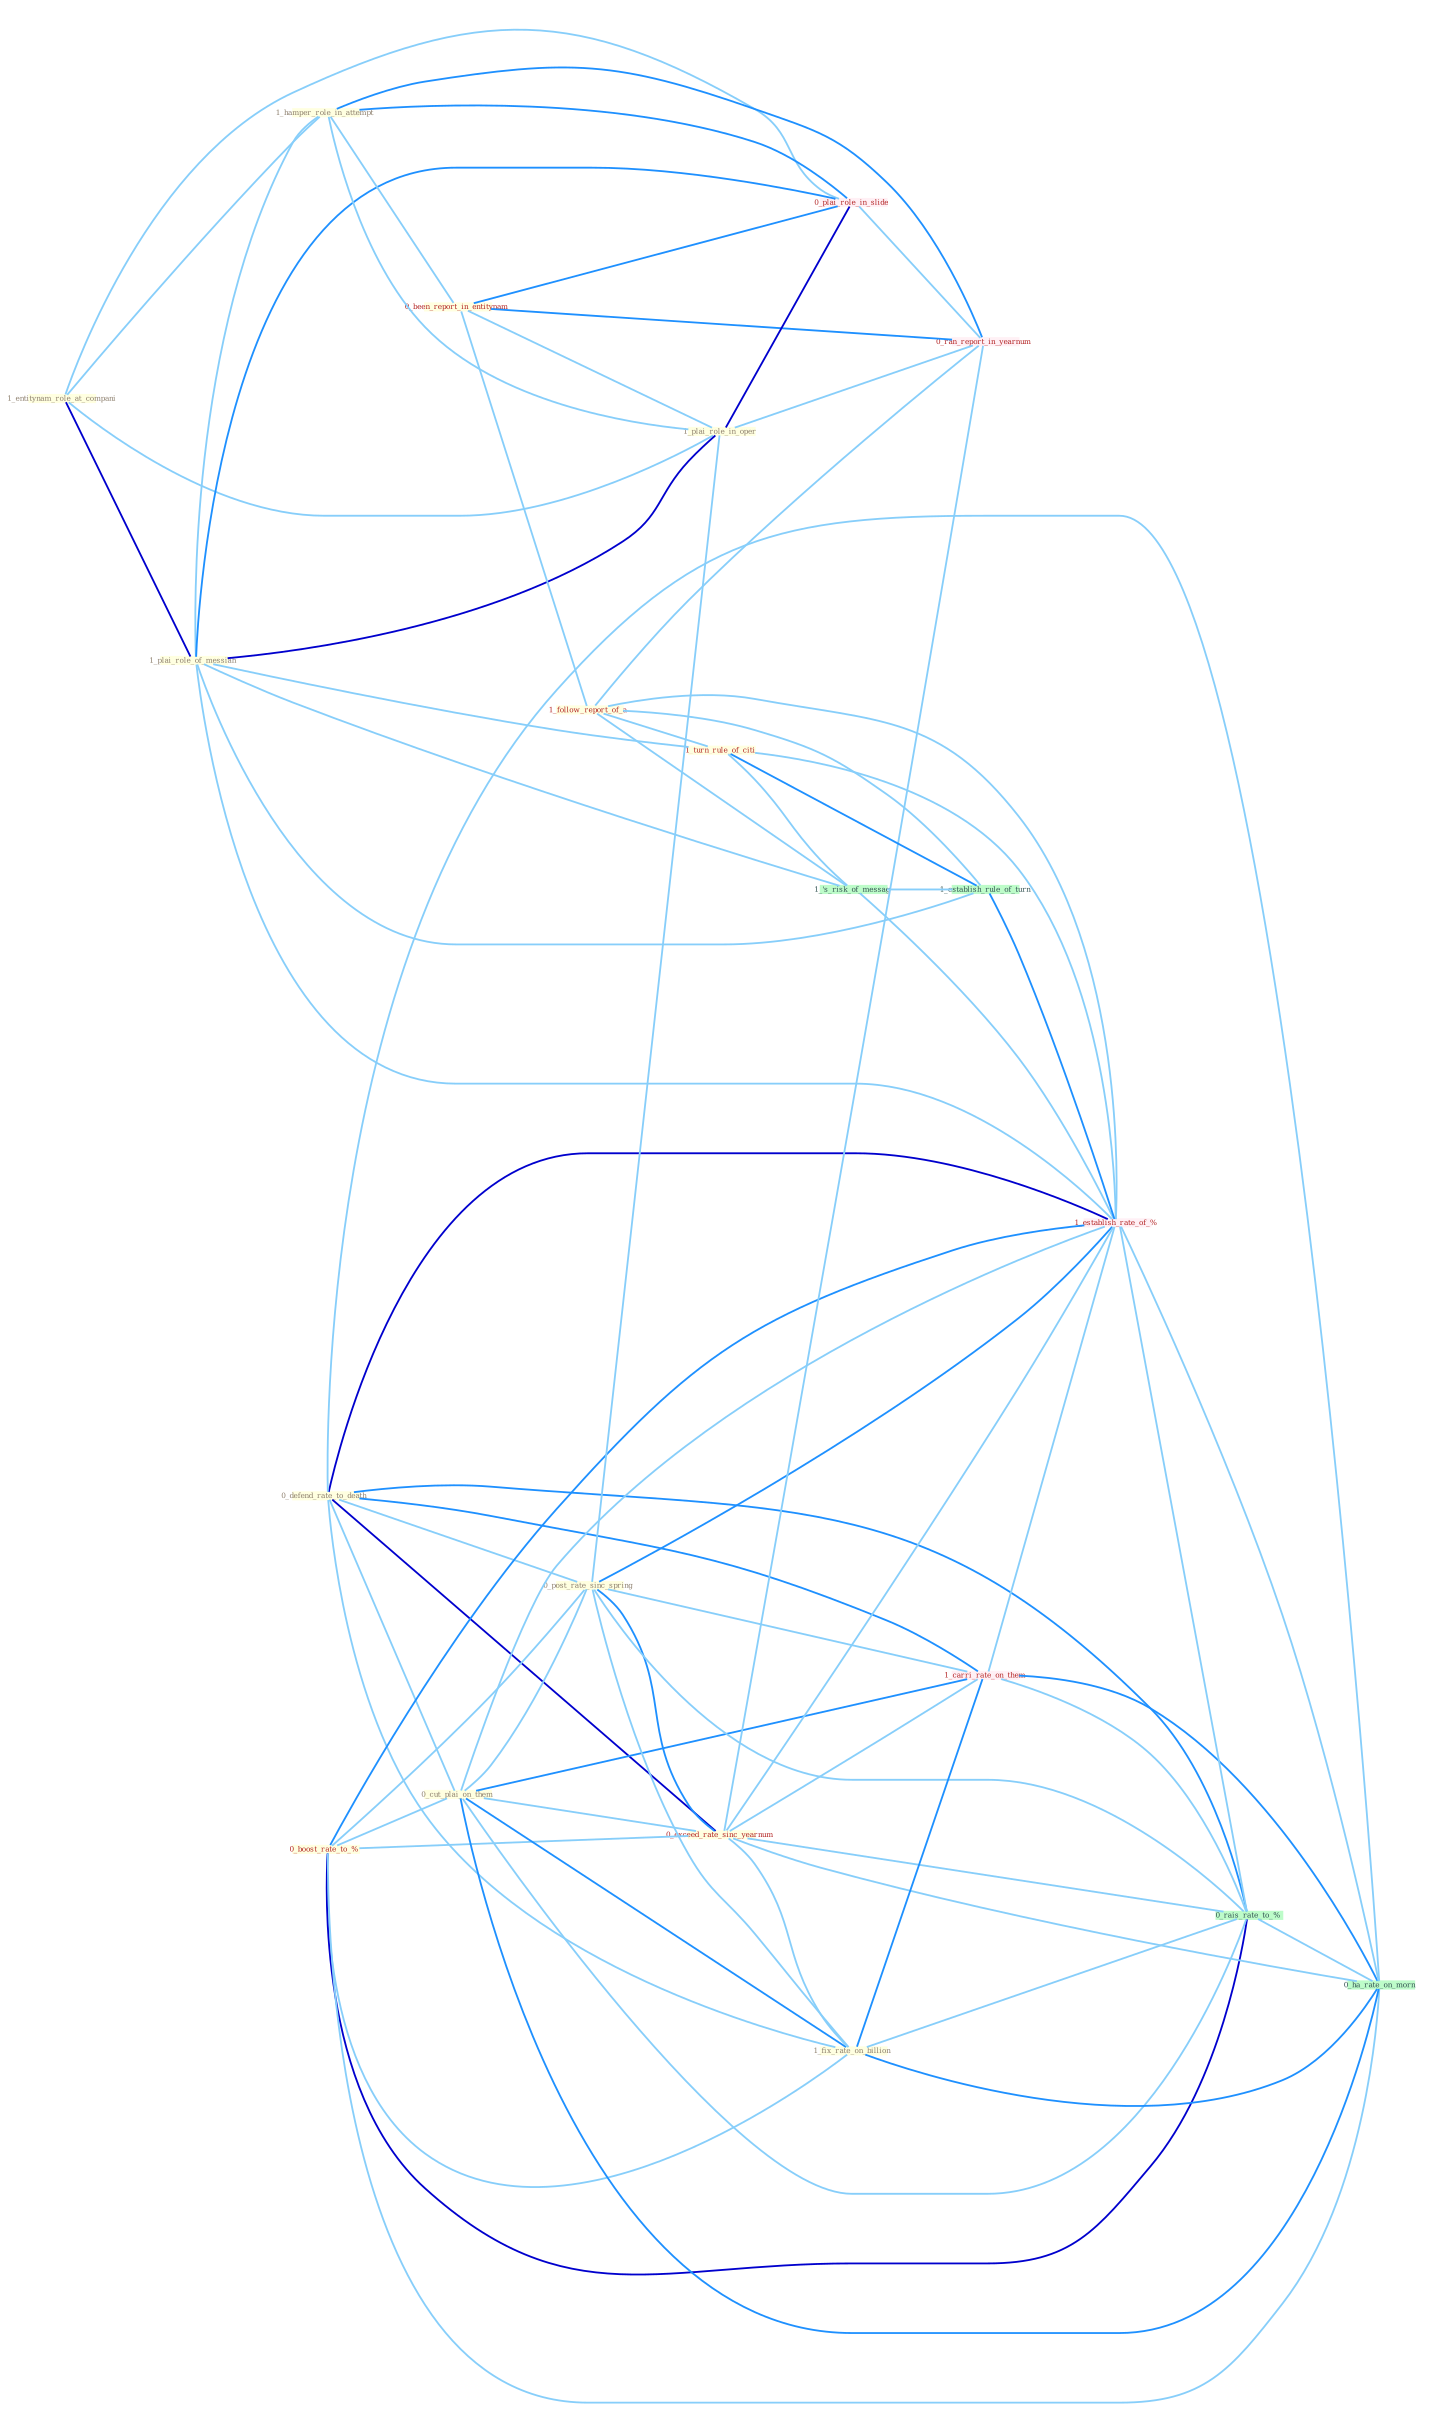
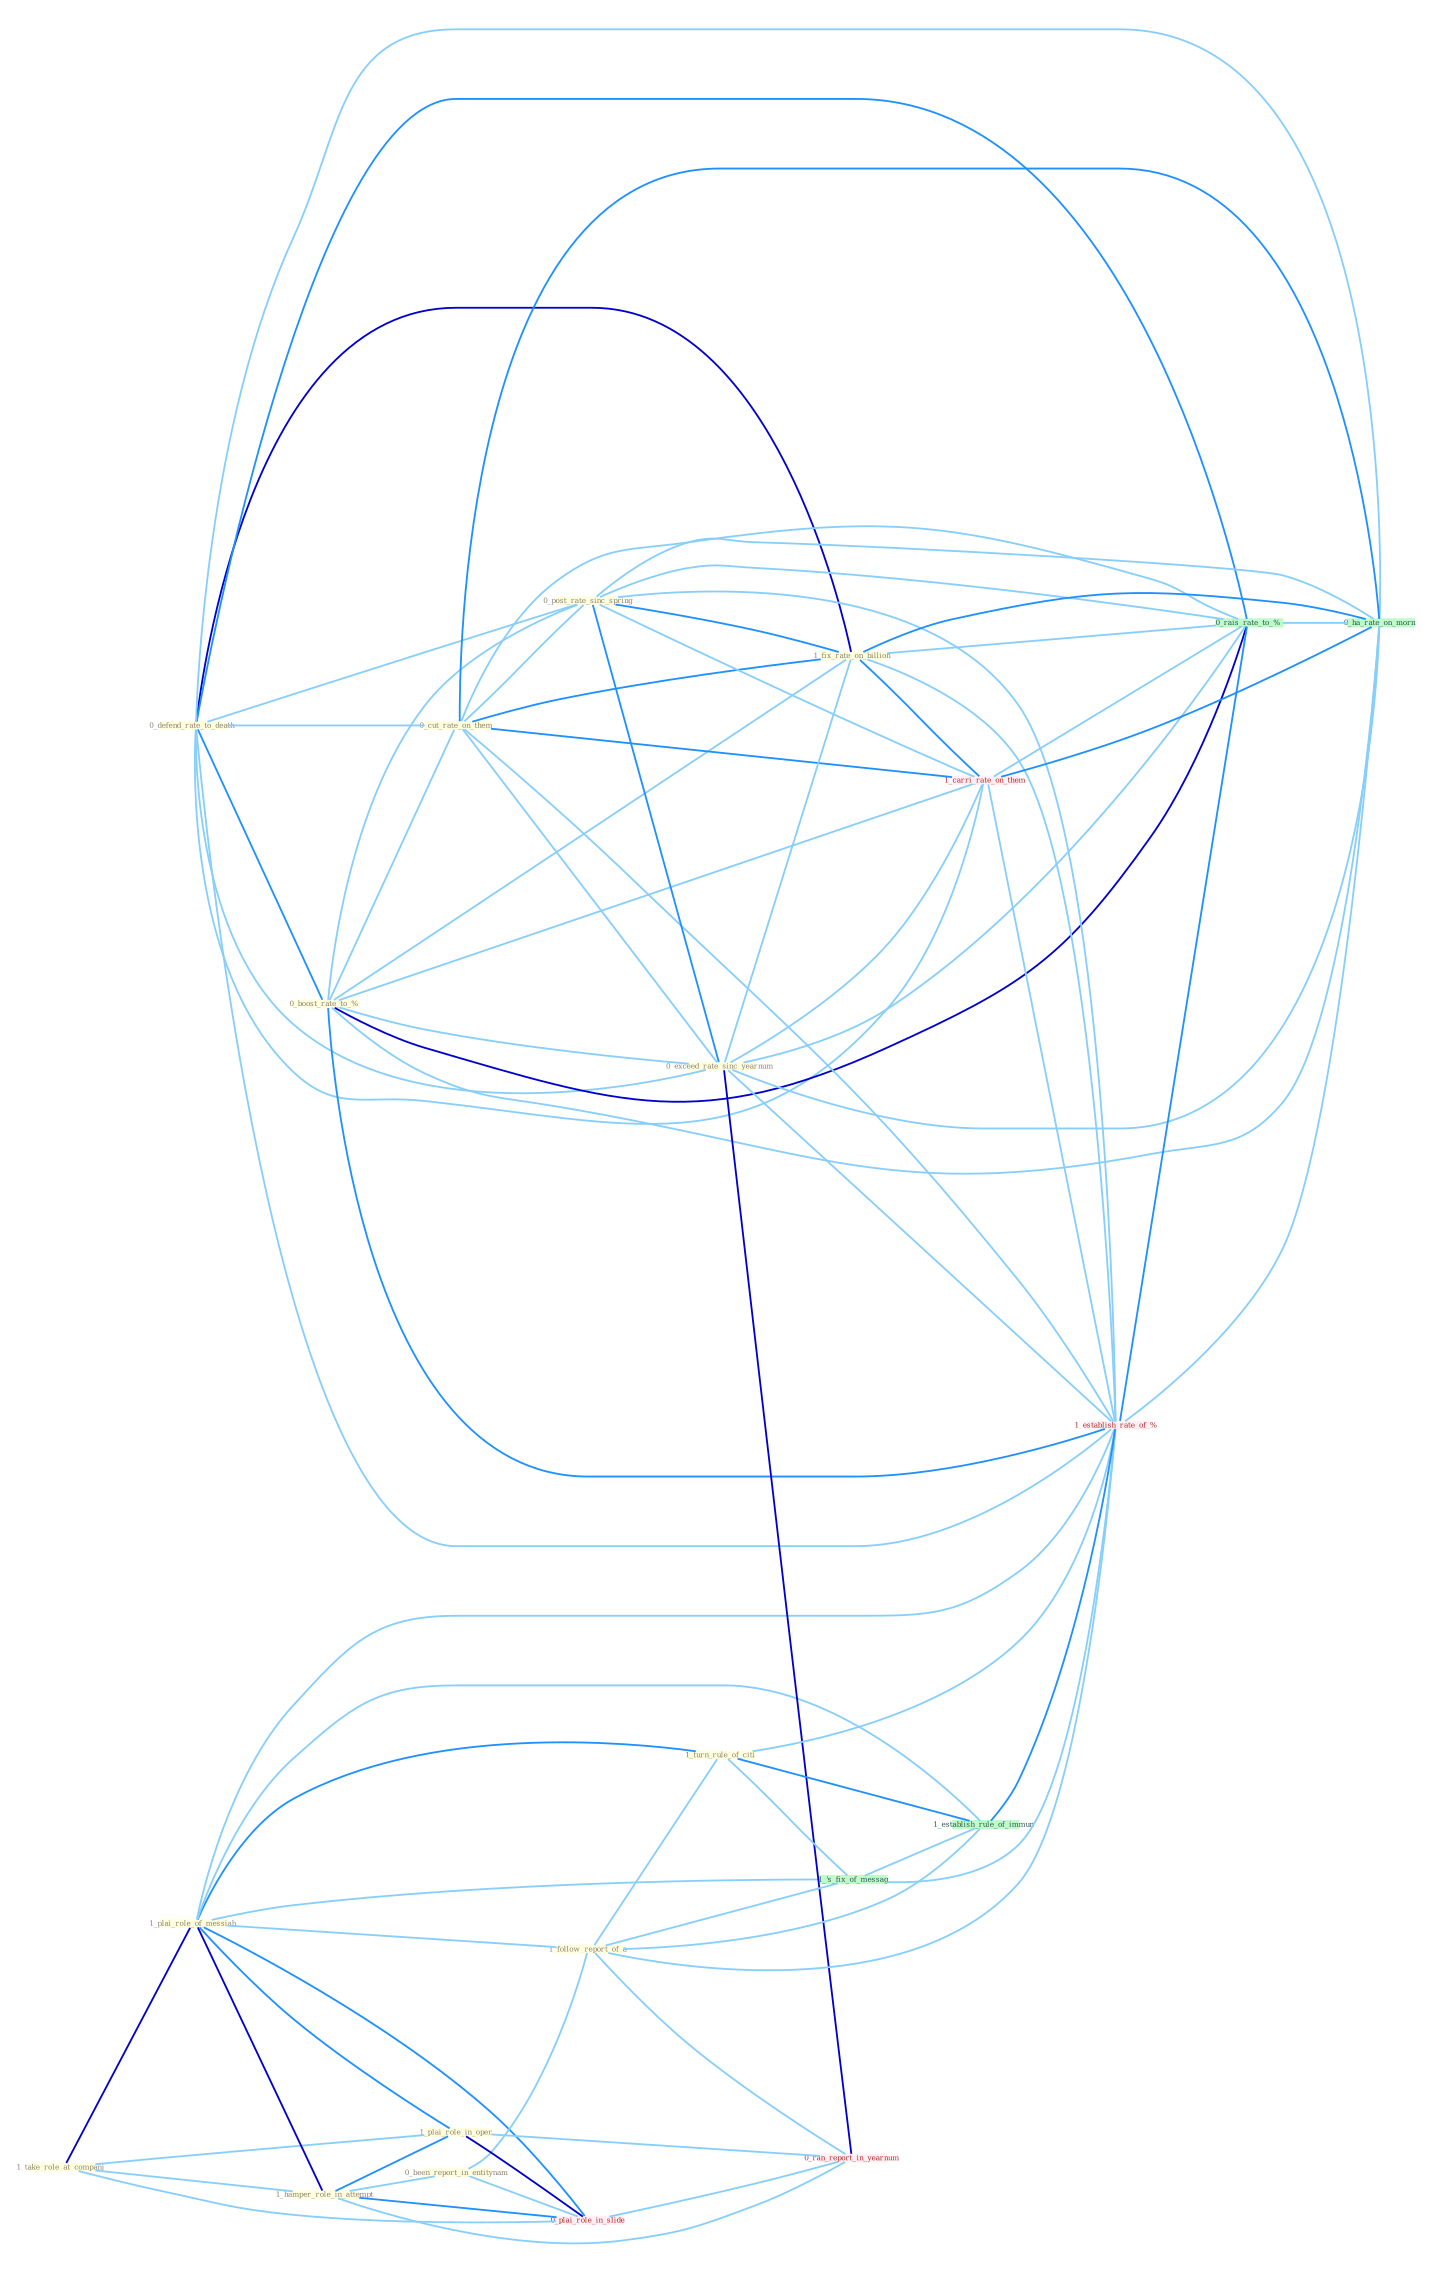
edge "1_hamper_role_in_attempt" -- "0_ran_report_in_yearnum": color #1e90ff -> #87cefa
edge "0_plai_role_in_slide" -- "0_been_report_in_entitynam": color #1e90ff -> #87cefa
node "0_been_report_in_entitynam": fontcolor #b22222 -> #8b7d6b
edge "0_been_report_in_entitynam" -- "0_ran_report_in_yearnum": removed
edge "1_hamper_role_in_attempt" -- "1_plai_role_in_oper": color #87cefa -> #1e90ff
edge "0_been_report_in_entitynam" -- "1_plai_role_in_oper": removed
edge "1_hamper_role_in_attempt" -- "1_plai_role_of_messiah": color #87cefa -> #0000cd
node "1_entitynam_role_at_compani": label "1_entitynam_role_at_compani" -> "1_take_role_at_compani"
edge "1_plai_role_in_oper" -- "1_plai_role_of_messiah": color #0000cd -> #1e90ff
node "1_follow_report_of_a": fontcolor #b22222 -> #8b7d6b
edge "1_plai_role_of_messiah" -- "1_turn_rule_of_citi": color #87cefa -> #1e90ff
node "1_turn_rule_of_citi": fontcolor #b22222 -> #8b7d6b
edge "0_defend_rate_to_death" -- "0_boost_rate_to_%": added
node "1_'s_risk_of_messag": label "1_'s_risk_of_messag" -> "1_'s_fix_of_messag"
node "1_establish_rule_of_turn": label "1_establish_rule_of_turn" -> "1_establish_rule_of_immun"
edge "1_carri_rate_on_them" -- "0_boost_rate_to_%": added
edge "1_fix_rate_on_billion" -- "1_establish_rate_of_%": added
edge "1_plai_role_in_oper" -- "0_post_rate_sinc_spring": now "0_ha_rate_on_morn" -- "0_post_rate_sinc_spring"
edge "0_ran_report_in_yearnum" -- "0_exceed_rate_sinc_yearnum": color #87cefa -> #0000cd
edge "1_establish_rate_of_%" -- "0_defend_rate_to_death": color #0000cd -> #87cefa
edge "1_establish_rate_of_%" -- "0_post_rate_sinc_spring": color #1e90ff -> #87cefa
edge "0_defend_rate_to_death" -- "1_carri_rate_on_them": color #1e90ff -> #87cefa
edge "1_establish_rate_of_%" -- "0_rais_rate_to_%": color #87cefa -> #1e90ff
edge "0_defend_rate_to_death" -- "0_exceed_rate_sinc_yearnum": color #0000cd -> #87cefa
node "0_cut_plai_on_them": label "0_cut_plai_on_them" -> "0_cut_rate_on_them"
node "0_exceed_rate_sinc_yearnum": fontcolor #b22222 -> #8b7d6b
node "0_boost_rate_to_%": fontcolor #b22222 -> #8b7d6b
edge "0_post_rate_sinc_spring" -- "1_fix_rate_on_billion": color #87cefa -> #1e90ff
edge "0_defend_rate_to_death" -- "1_fix_rate_on_billion": color #87cefa -> #0000cd
edge "1_plai_role_of_messiah" -- "1_follow_report_of_a": added
